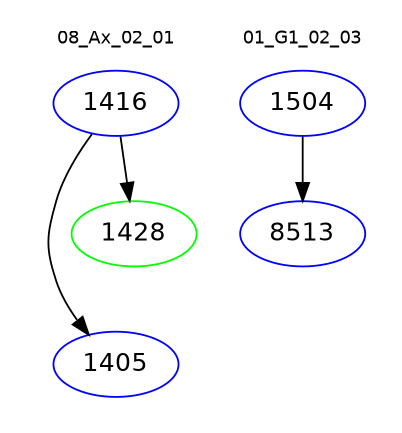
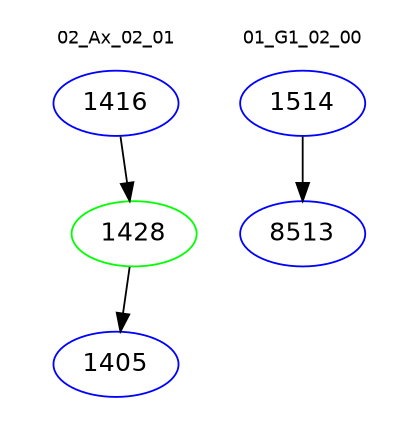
cluster "08_Ax_02_01": label "08_Ax_02_01" -> "02_Ax_02_01"
cluster "01_G1_02_03": label "01_G1_02_03" -> "01_G1_02_00"
node "1504": label "1504" -> "1514"
edge "1416" -> "1405": now "1428" -> "1405"
